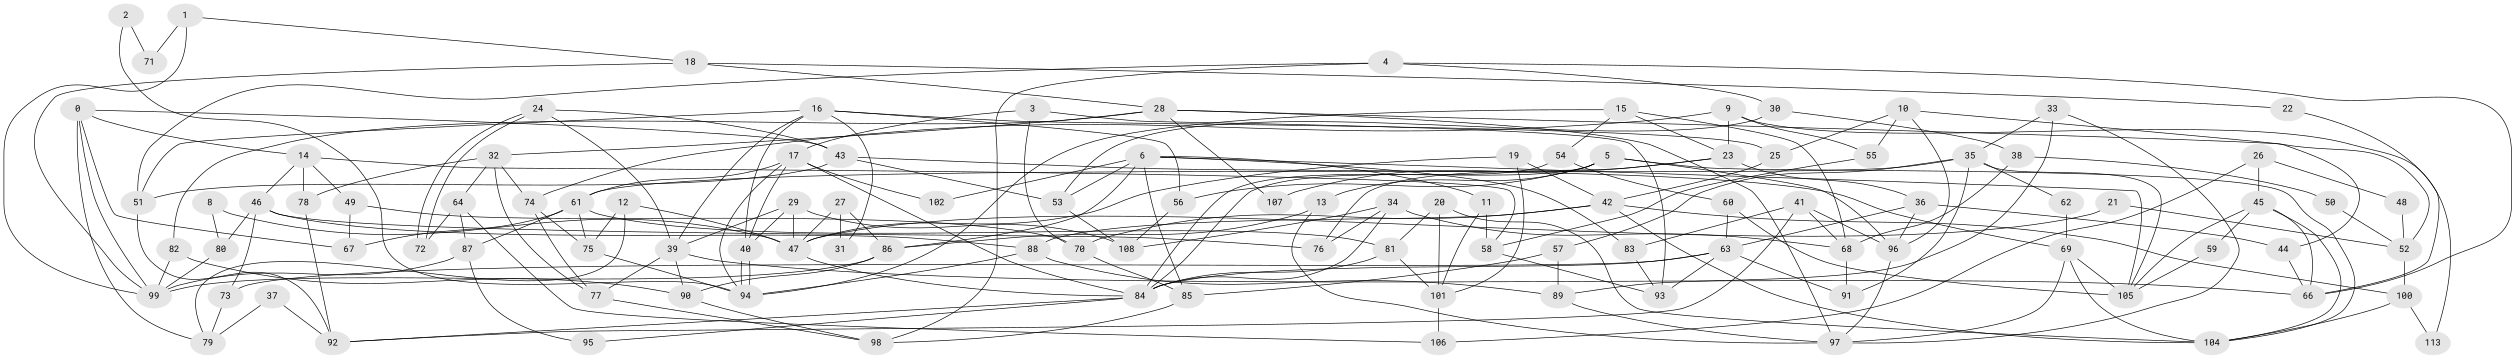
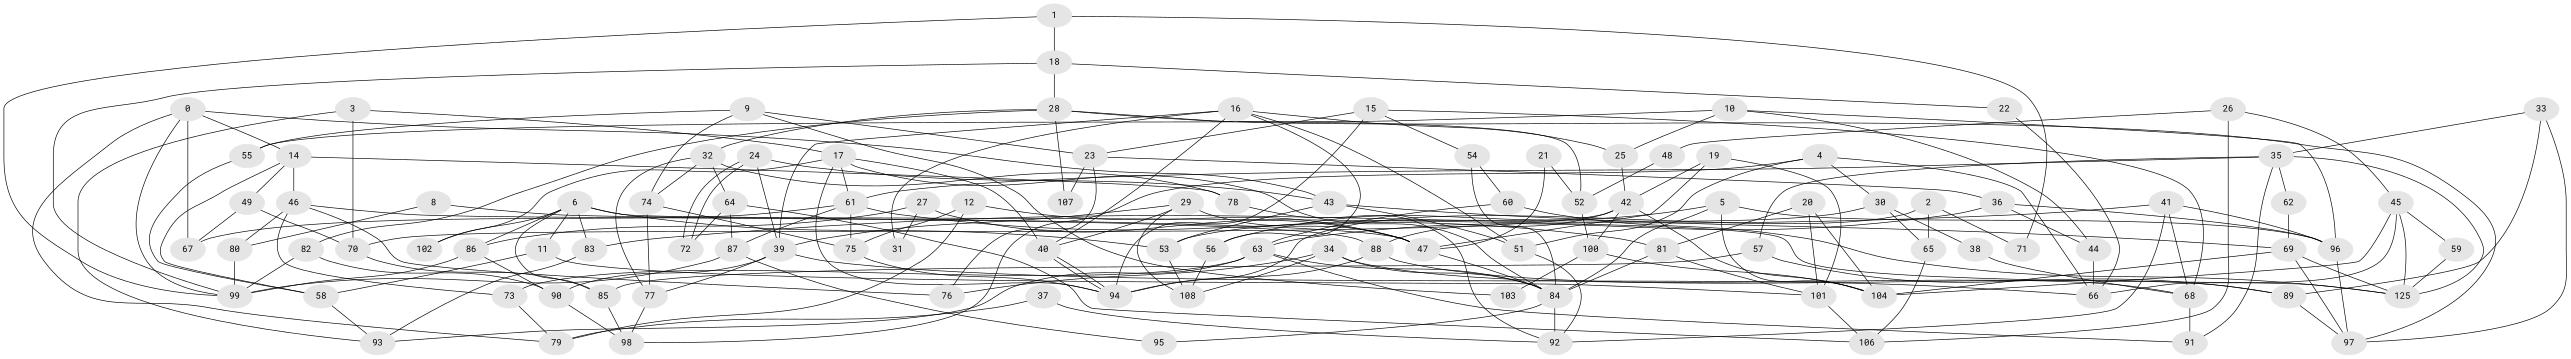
node "13": removed
node "50": removed
node "65": added
node "105": label "105" -> "125"
node "113": label "113" -> "103"
